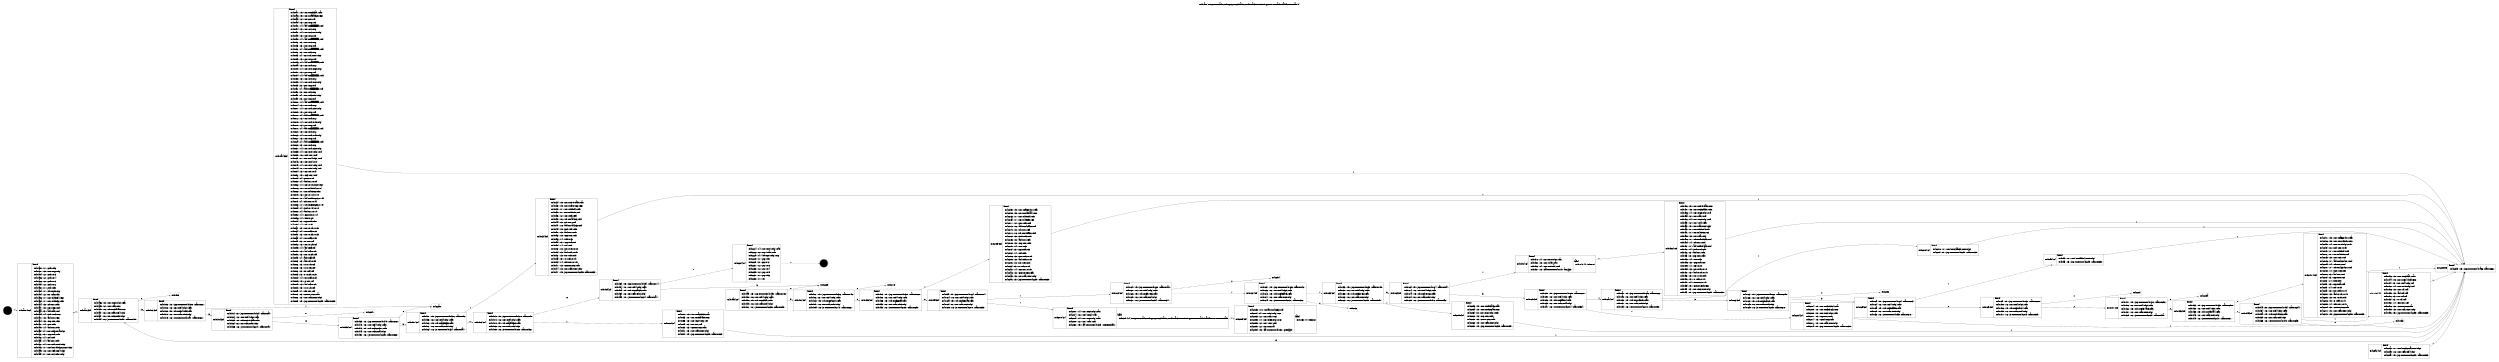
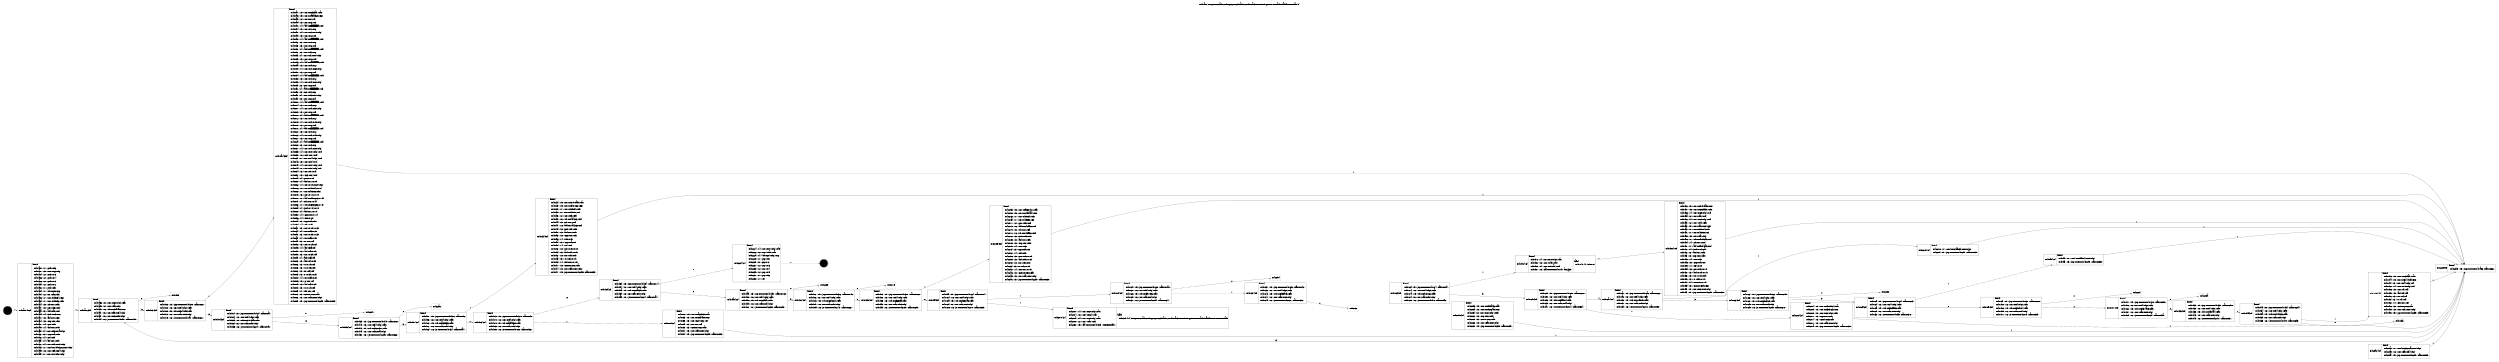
node "0x4021b1 [103]": removed
edge "0x401b8f [28]" -> "0x402239": now "0x401b8f [28]" -> "0x401bab [28]"
node "0x401c53 [28]": removed
edge "0x401b03 [28]" -> "0x4022a8": now "0x401b03 [28]" -> "0x401da1 [333]"
edge "0x401ae6 [29]" -> "0x401a80 [102]": reversed
node "0x402085 [29]": removed
